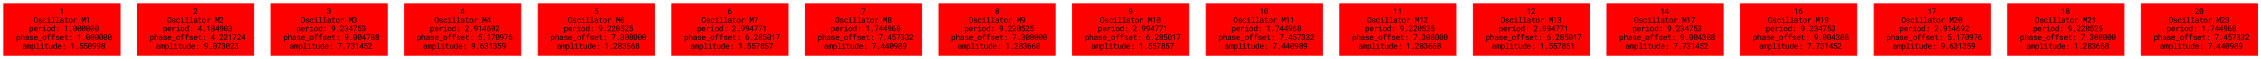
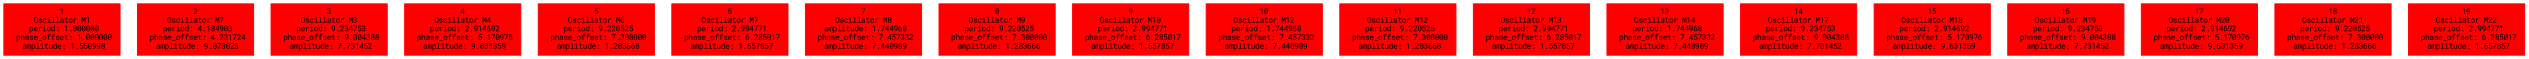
node "2": text "Oscillator M2" -> "Oscillator M7"
node "10": text "Oscillator M11" -> "Oscillator M12"
node "7": text "period: 1.744968" -> "amplitude: 1.744968"
node "13": added
node "15": added
node "20": removed
node "19": added
node "3": text "phase_offset: 9.004788" -> "phase_offset: 9.004388"
node "12": text "amplitude: 1.557851" -> "amplitude: 1.557857"
